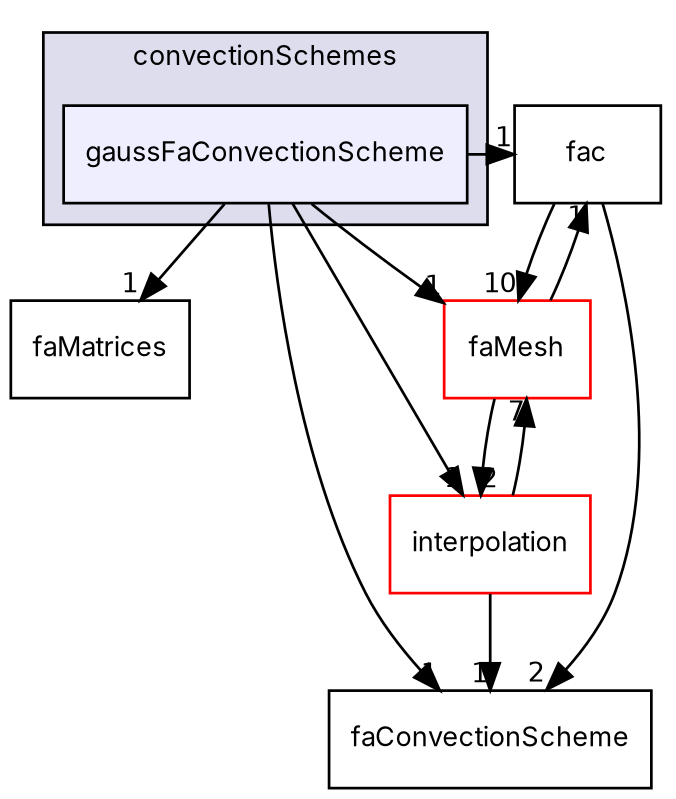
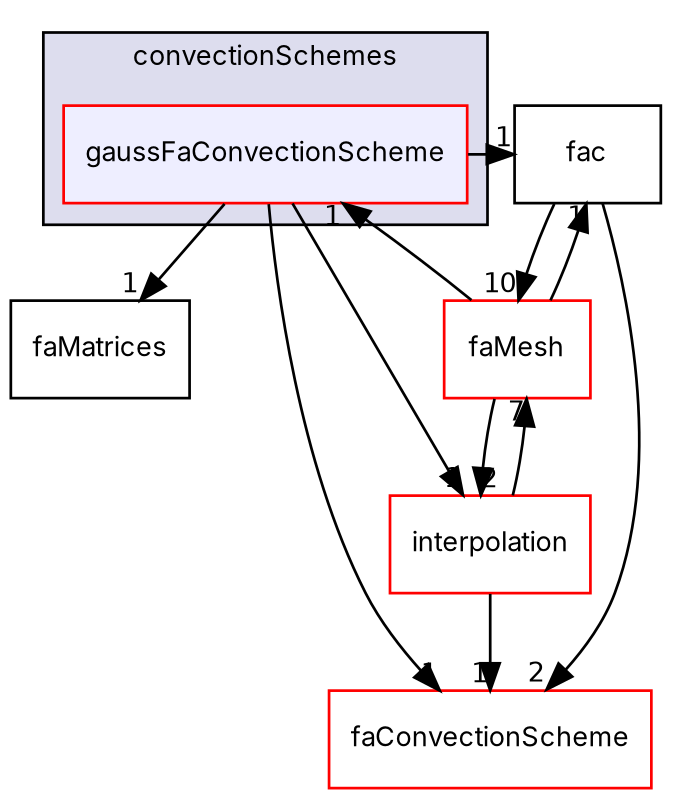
node "gaussFaConvectionScheme": color black -> red
edge "gaussFaConvectionScheme" -> "faMesh": reversed
node "faConvectionScheme": color black -> red
